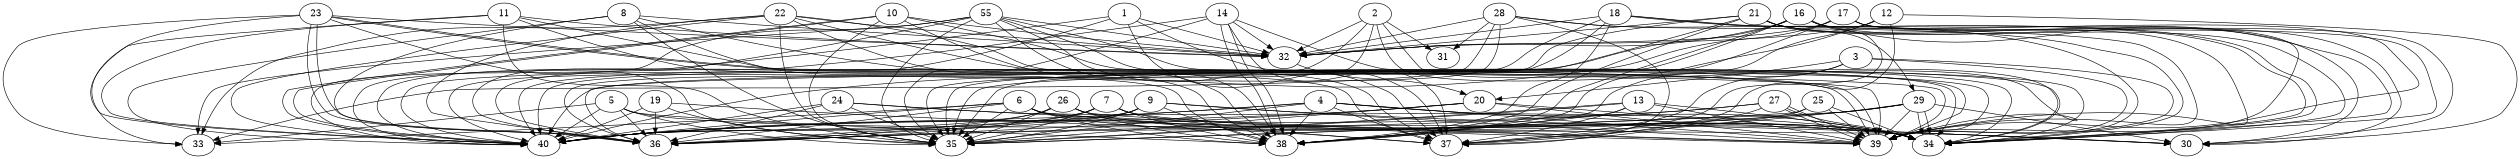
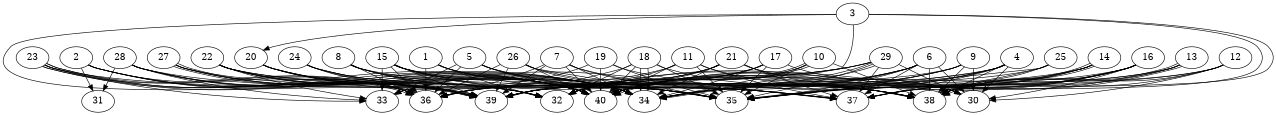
node "55": label "55" -> "15"
edge "21" -> "29": now "21" -> "37"
edge "32" -> "20": reversed
